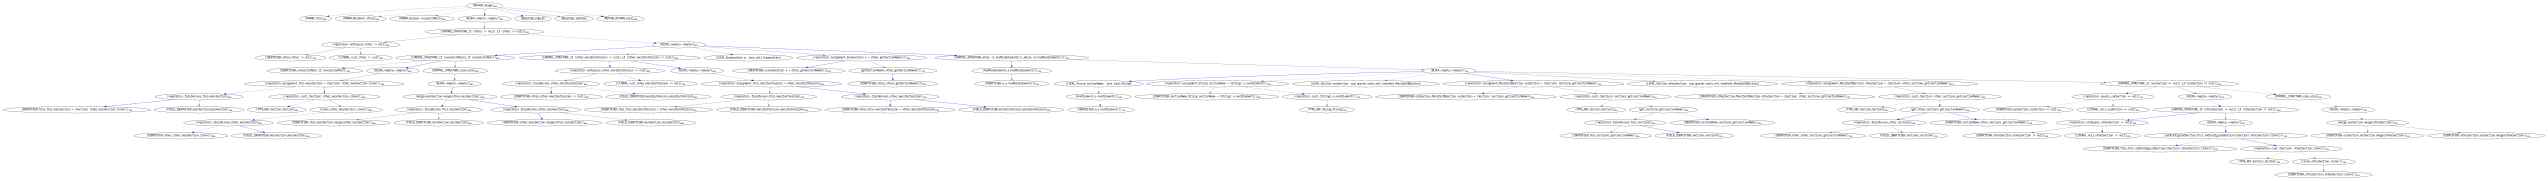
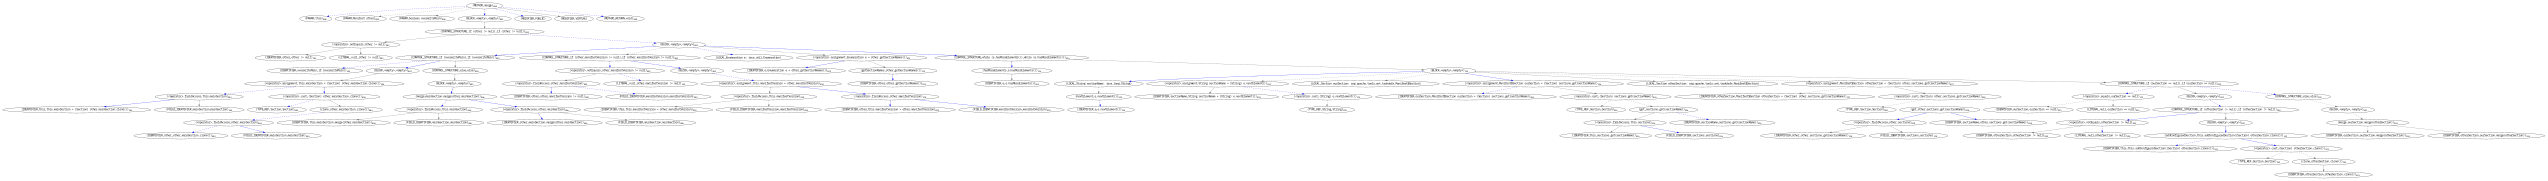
edge "(<operator>.cast,(Section) other.sections.get(sectionName))" -> "(get,other.sections.get(sectionName))": removed
